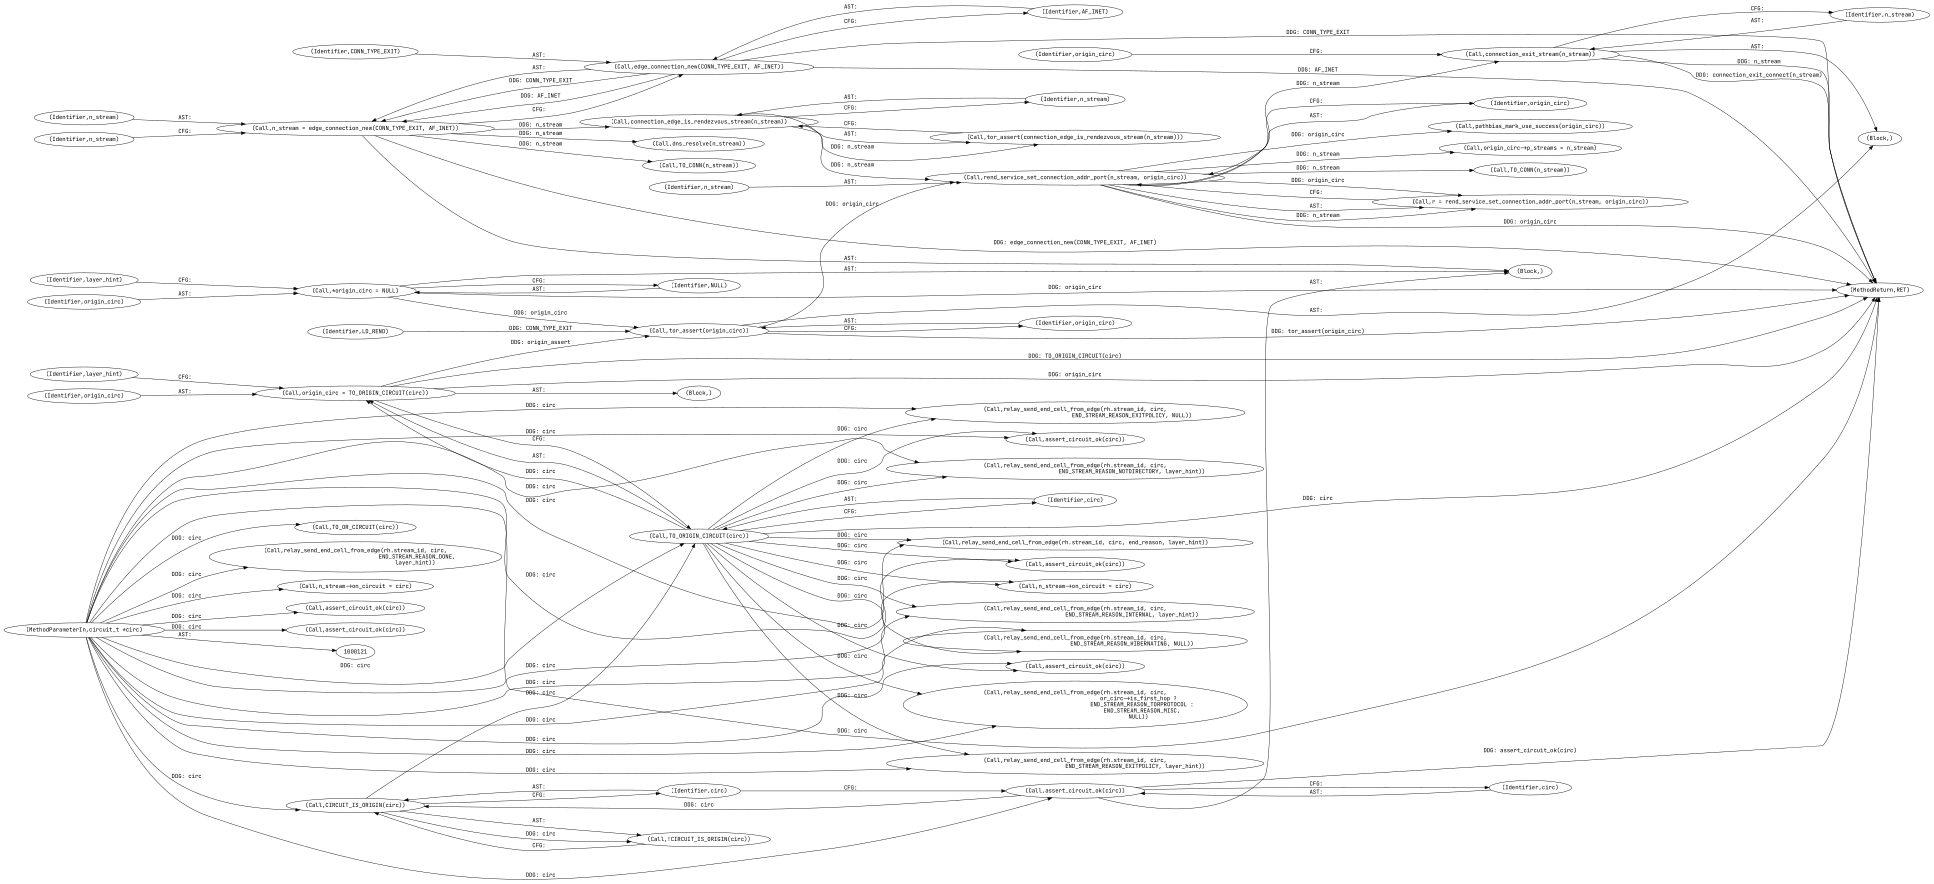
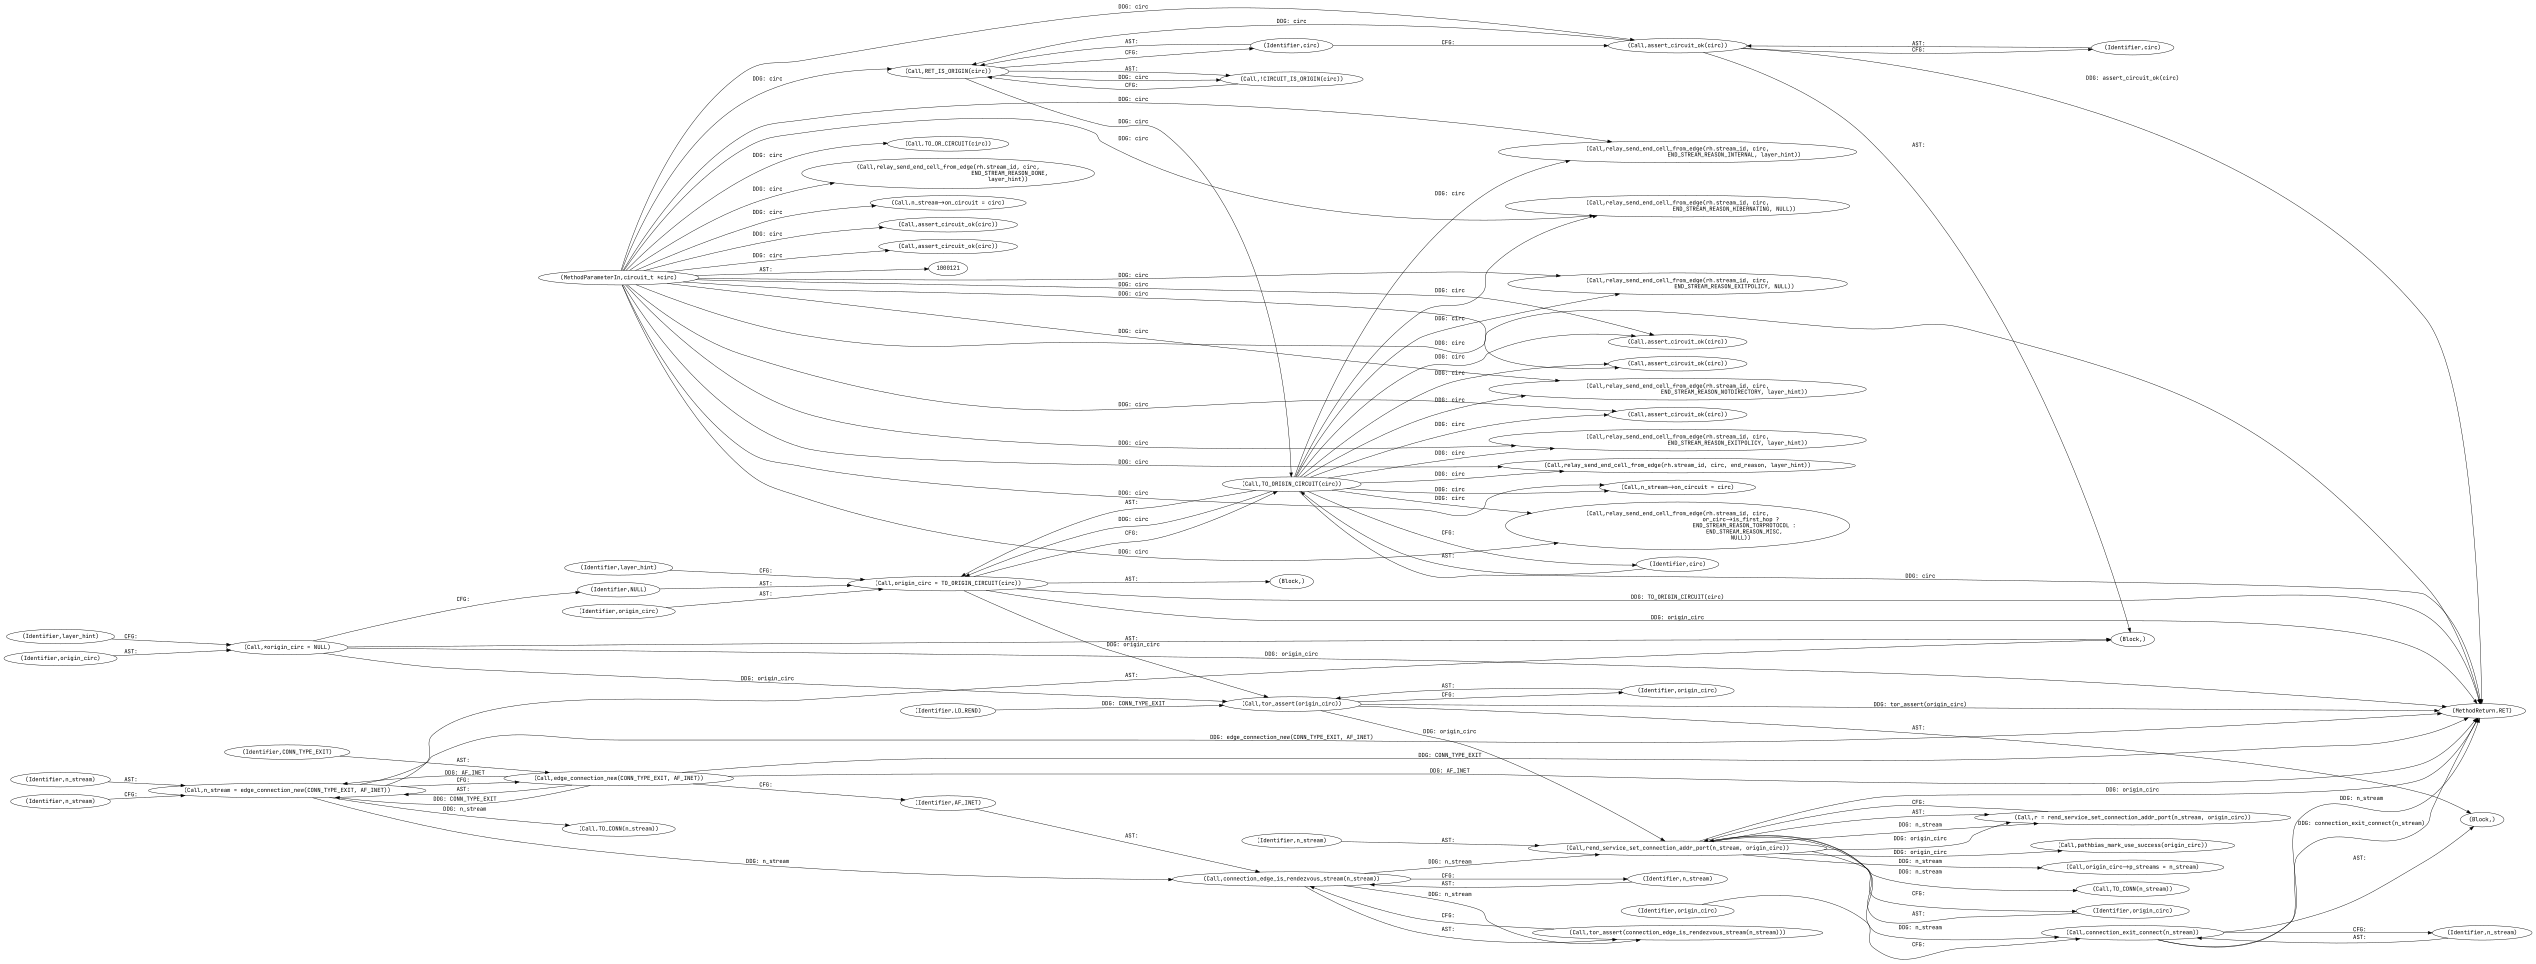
edge "(Identifier,AF_INET)" -> "(Call,edge_connection_new(CONN_TYPE_EXIT, AF_INET))": now "(Identifier,AF_INET)" -> "(Call,connection_edge_is_rendezvous_stream(n_stream))"
node "(Call,connection_exit_stream(n_stream))": label "(Call,connection_exit_stream(n_stream))" -> "(Call,connection_exit_connect(n_stream))"
node "(Call,dns_resolve(n_stream))": removed
edge "(Identifier,NULL)" -> "(Call,*origin_circ = NULL)": now "(Identifier,NULL)" -> "(Call,origin_circ = TO_ORIGIN_CIRCUIT(circ))"
edge "(Call,origin_circ = TO_ORIGIN_CIRCUIT(circ))" -> "(Call,tor_assert(origin_circ))": label "DDG: origin_assert" -> "DDG: origin_circ"
edge "(MethodParameterIn,circuit_t *circ)" -> "(Call,TO_ORIGIN_CIRCUIT(circ))": removed, label "DDG: circ"
node "(Call,CIRCUIT_IS_ORIGIN(circ))": label "(Call,CIRCUIT_IS_ORIGIN(circ))" -> "(Call,RET_IS_ORIGIN(circ))"
